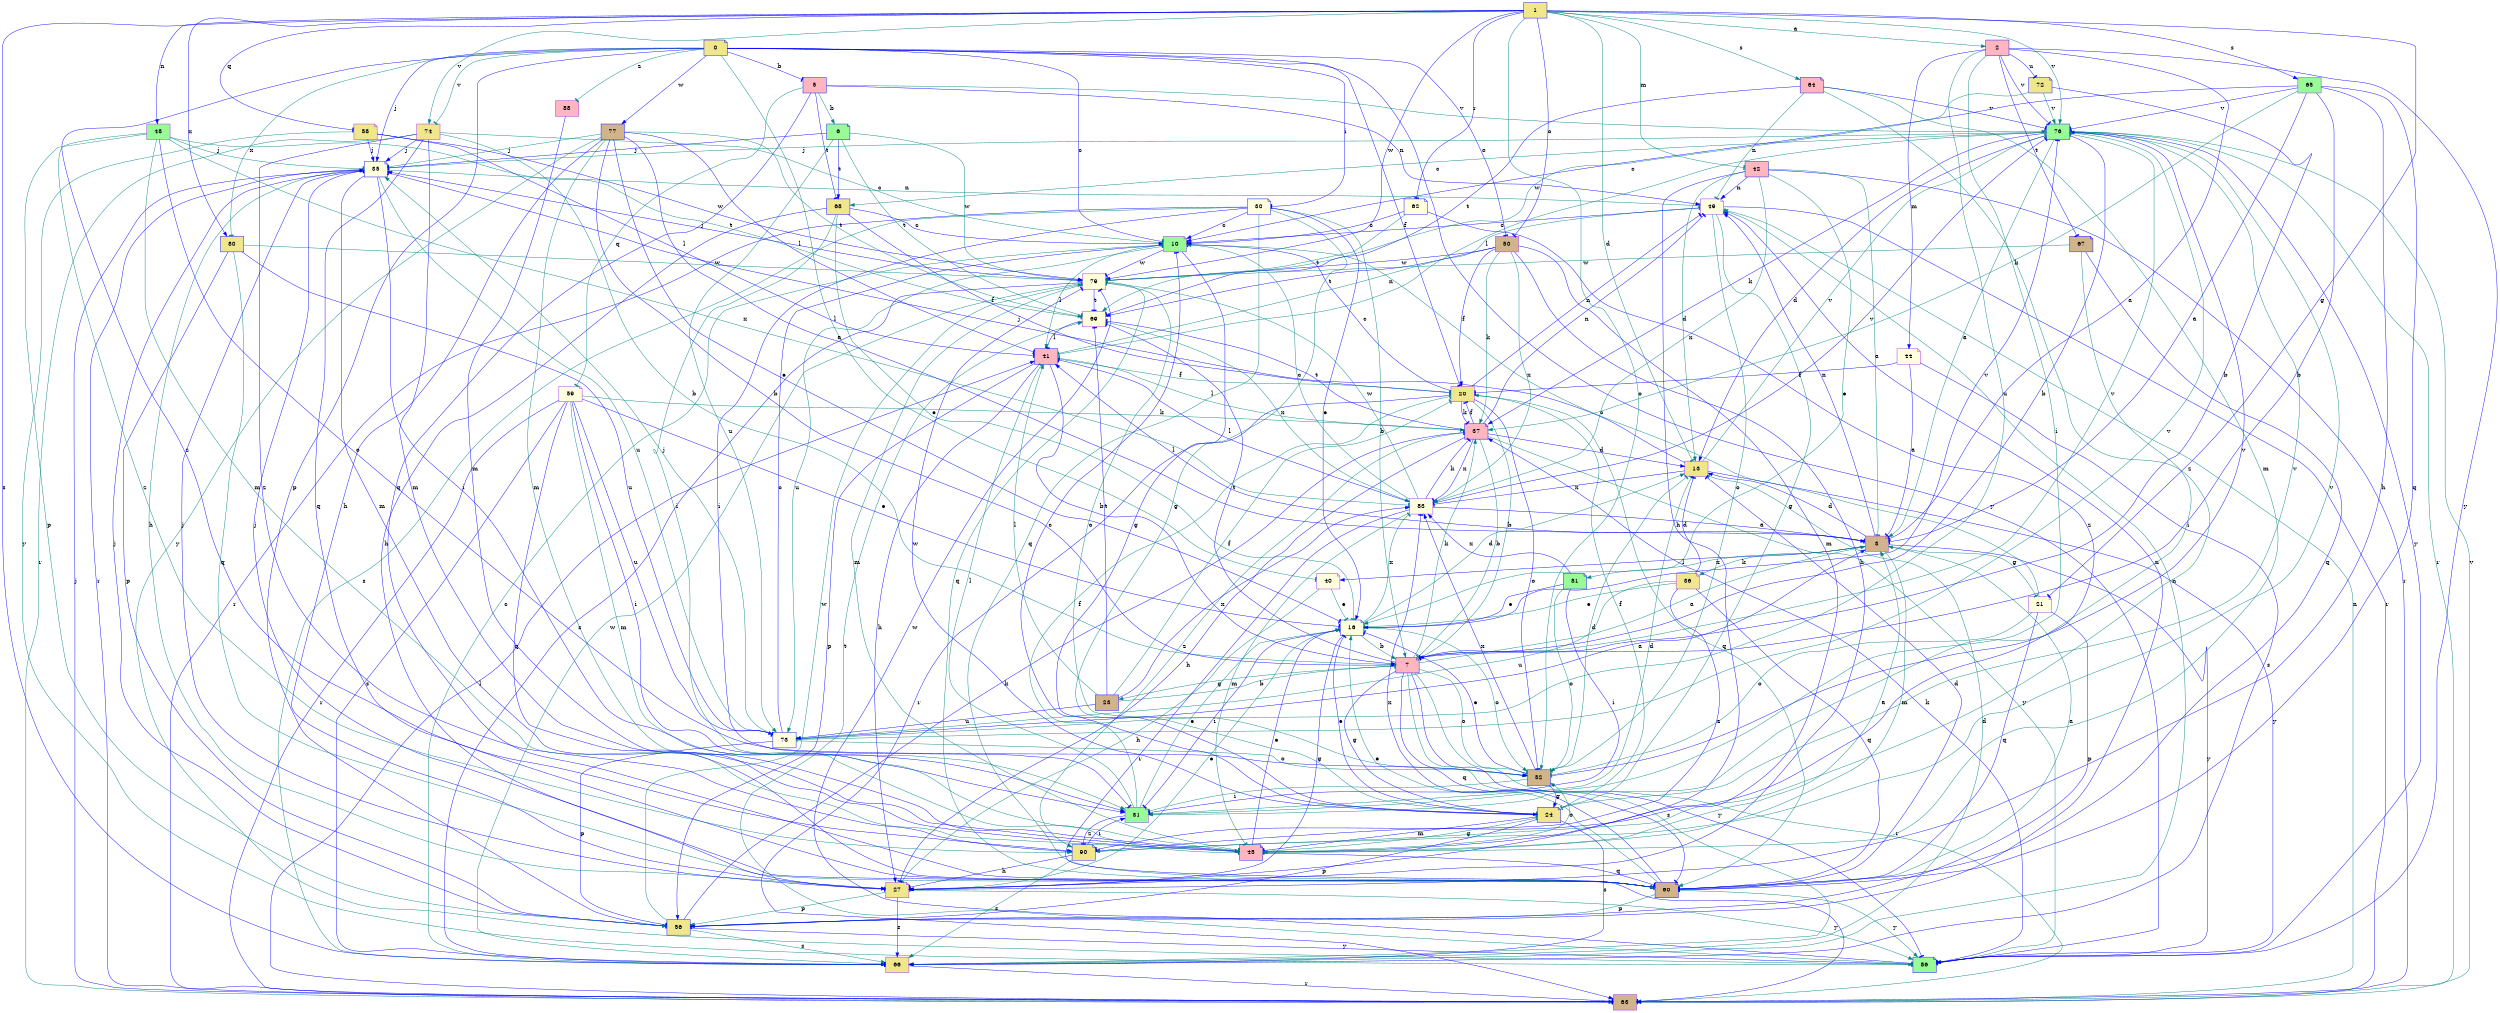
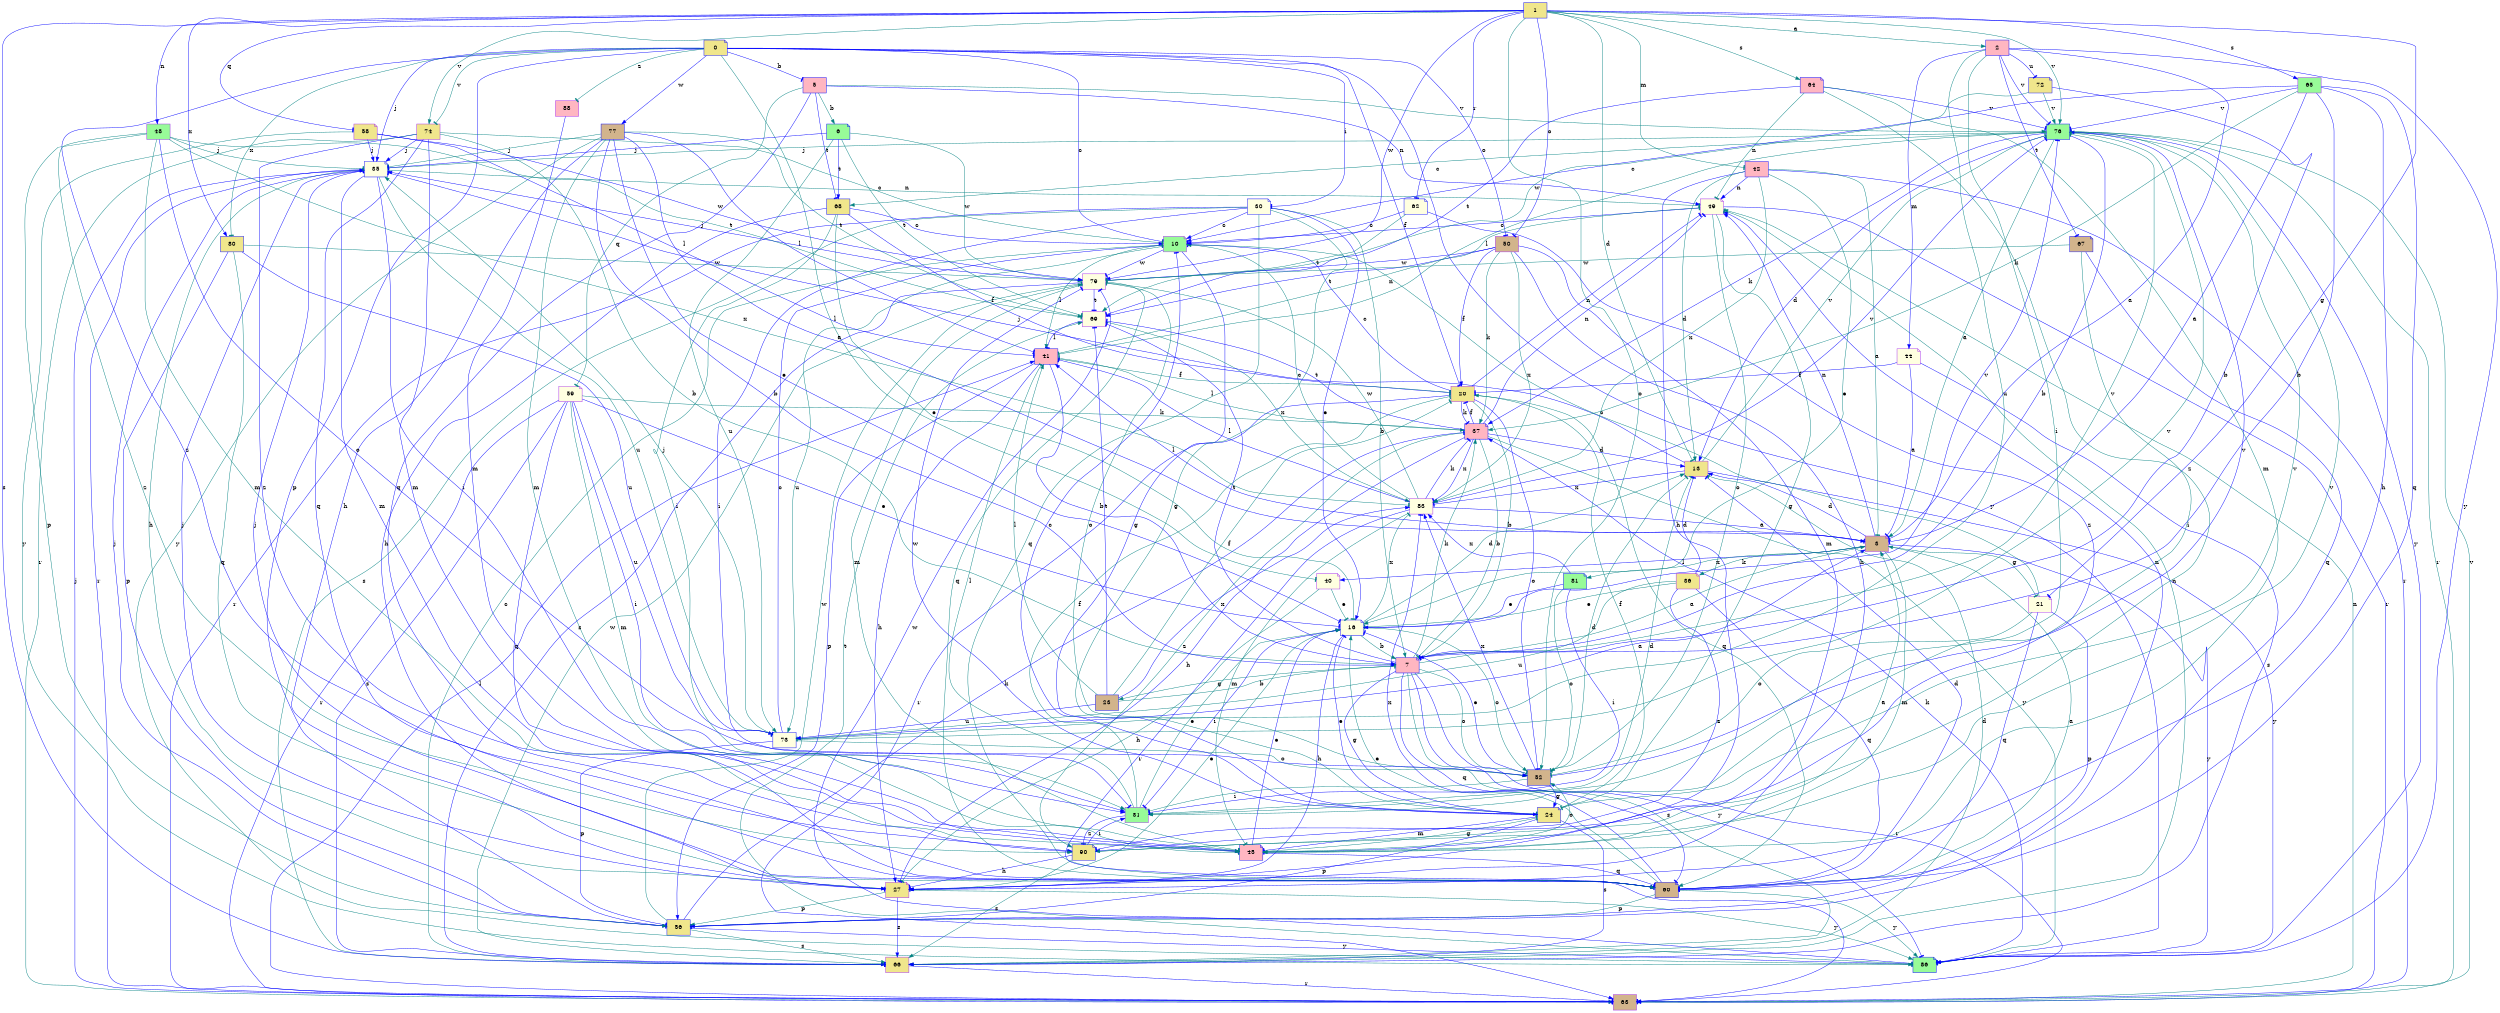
edge "31" -> "16": arrowhead tee -> normal
edge "16" -> "27": label "g" -> "h"
edge "7" -> "63": color teal -> blue
